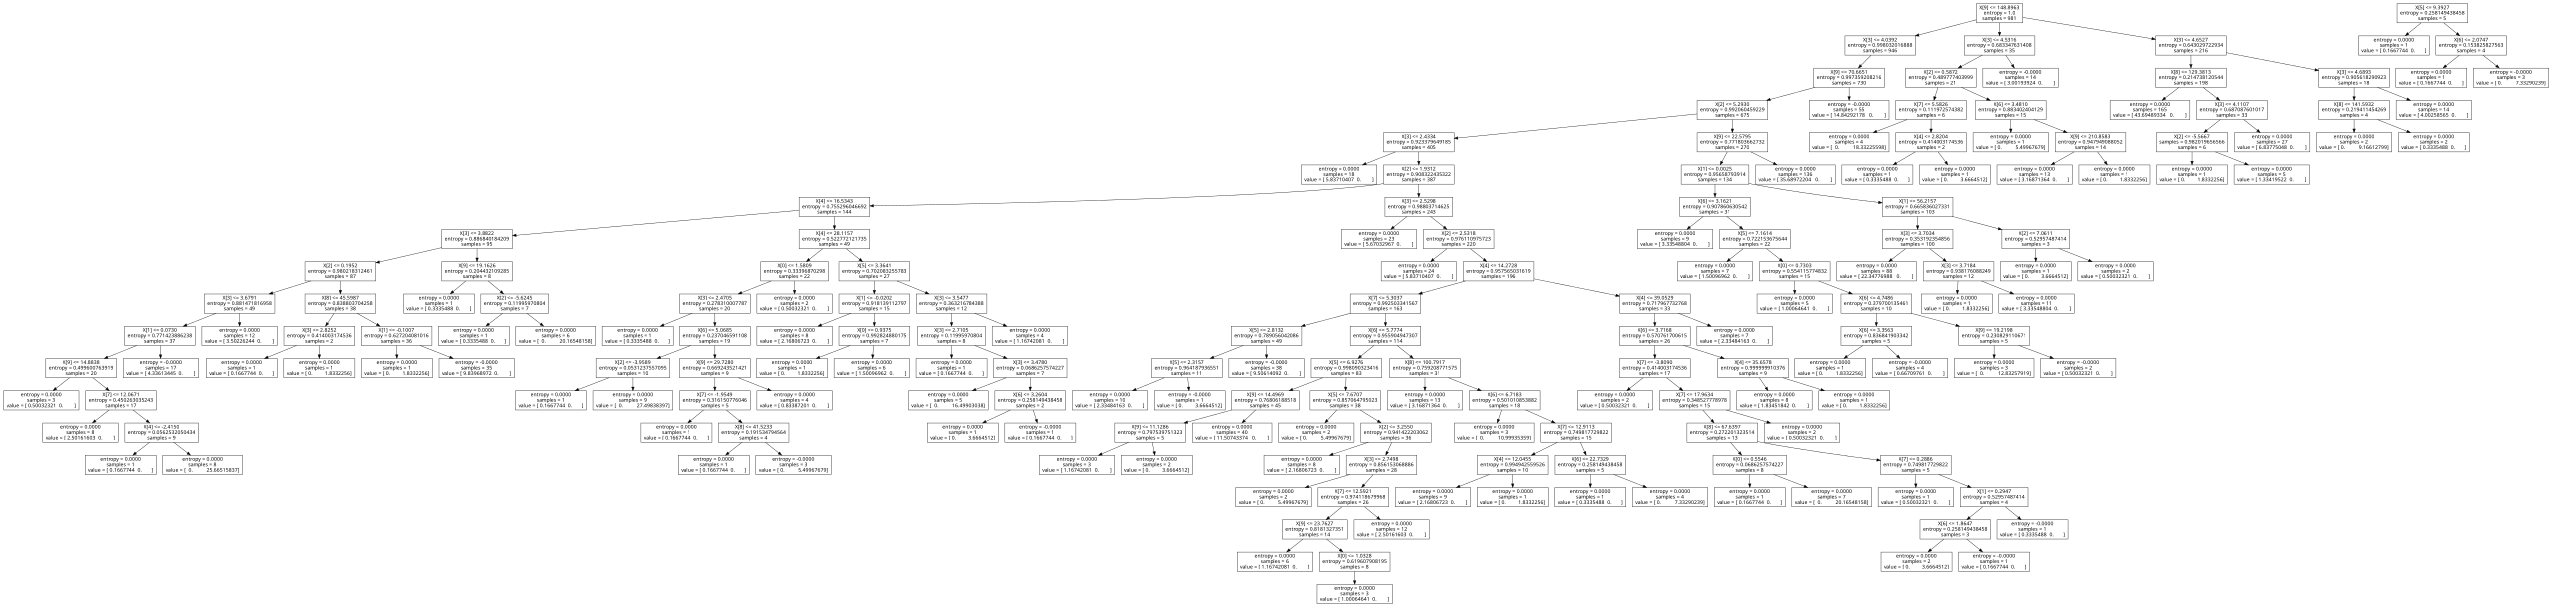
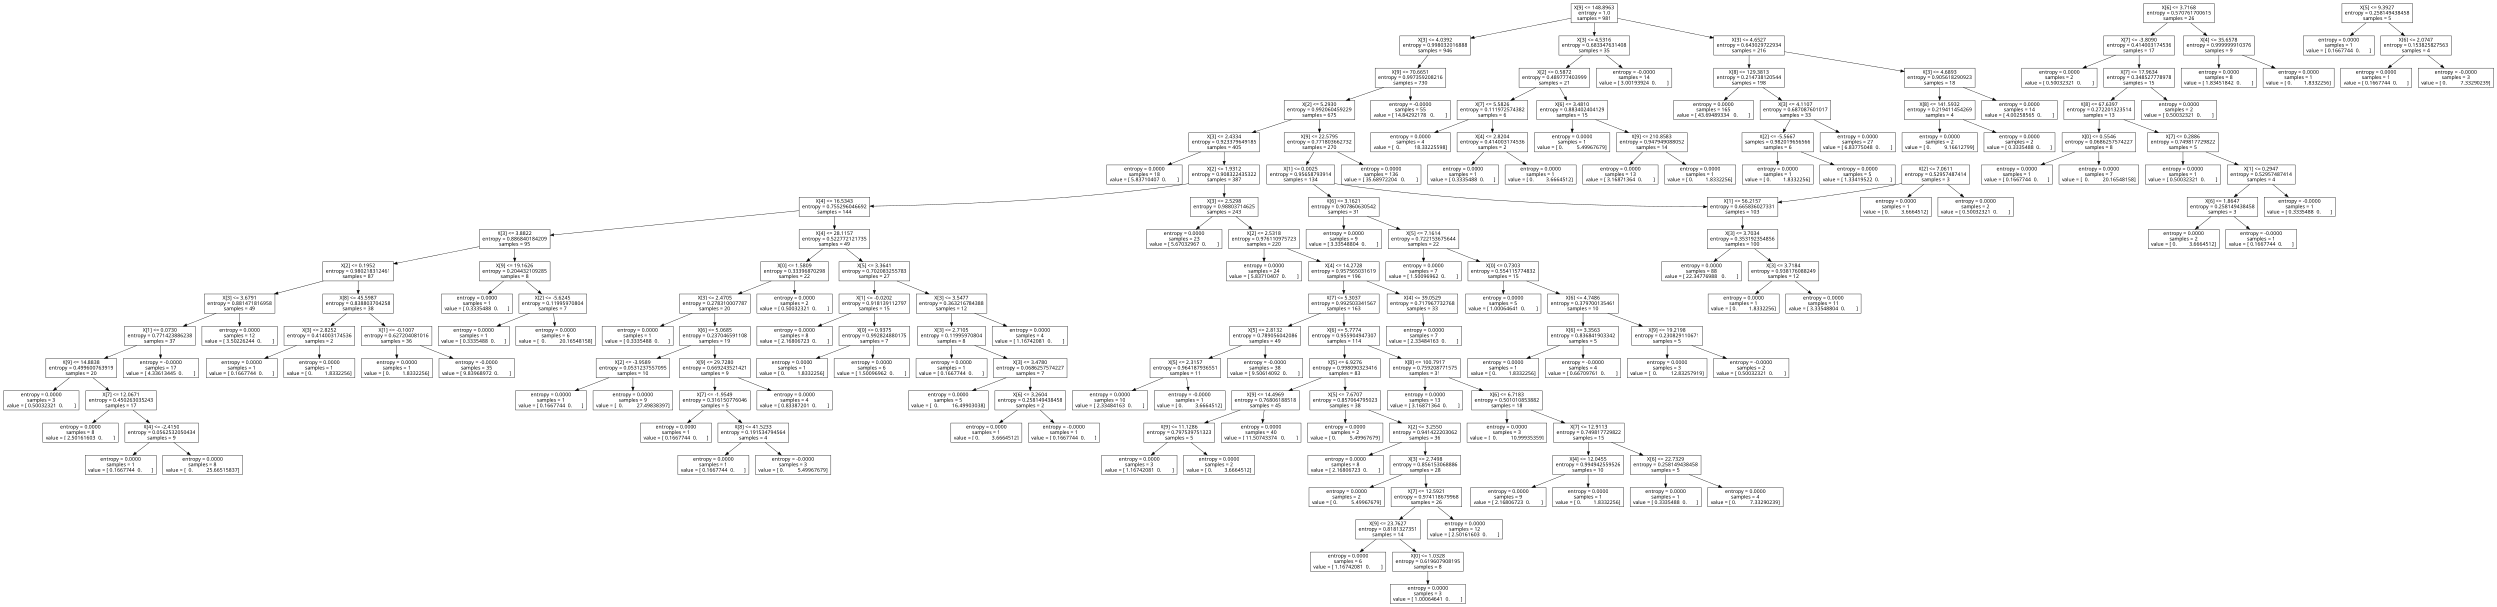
edge "X[1] <= 56.2157 entropy = 0.665836027331 samples = 103" -> "X[2] <= 7.0611 entropy = 0.52957487414 samples = 3": reversed
edge "X[4] <= 39.0529 entropy = 0.717967732768 samples = 33" -> "X[6] <= 3.7168 entropy = 0.570761700615 samples = 26": removed
